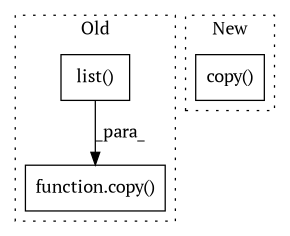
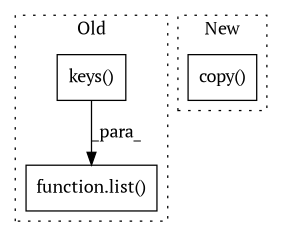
node "list()": label "list()" -> "keys()"
node "function.copy()": label "function.copy()" -> "function.list()"
